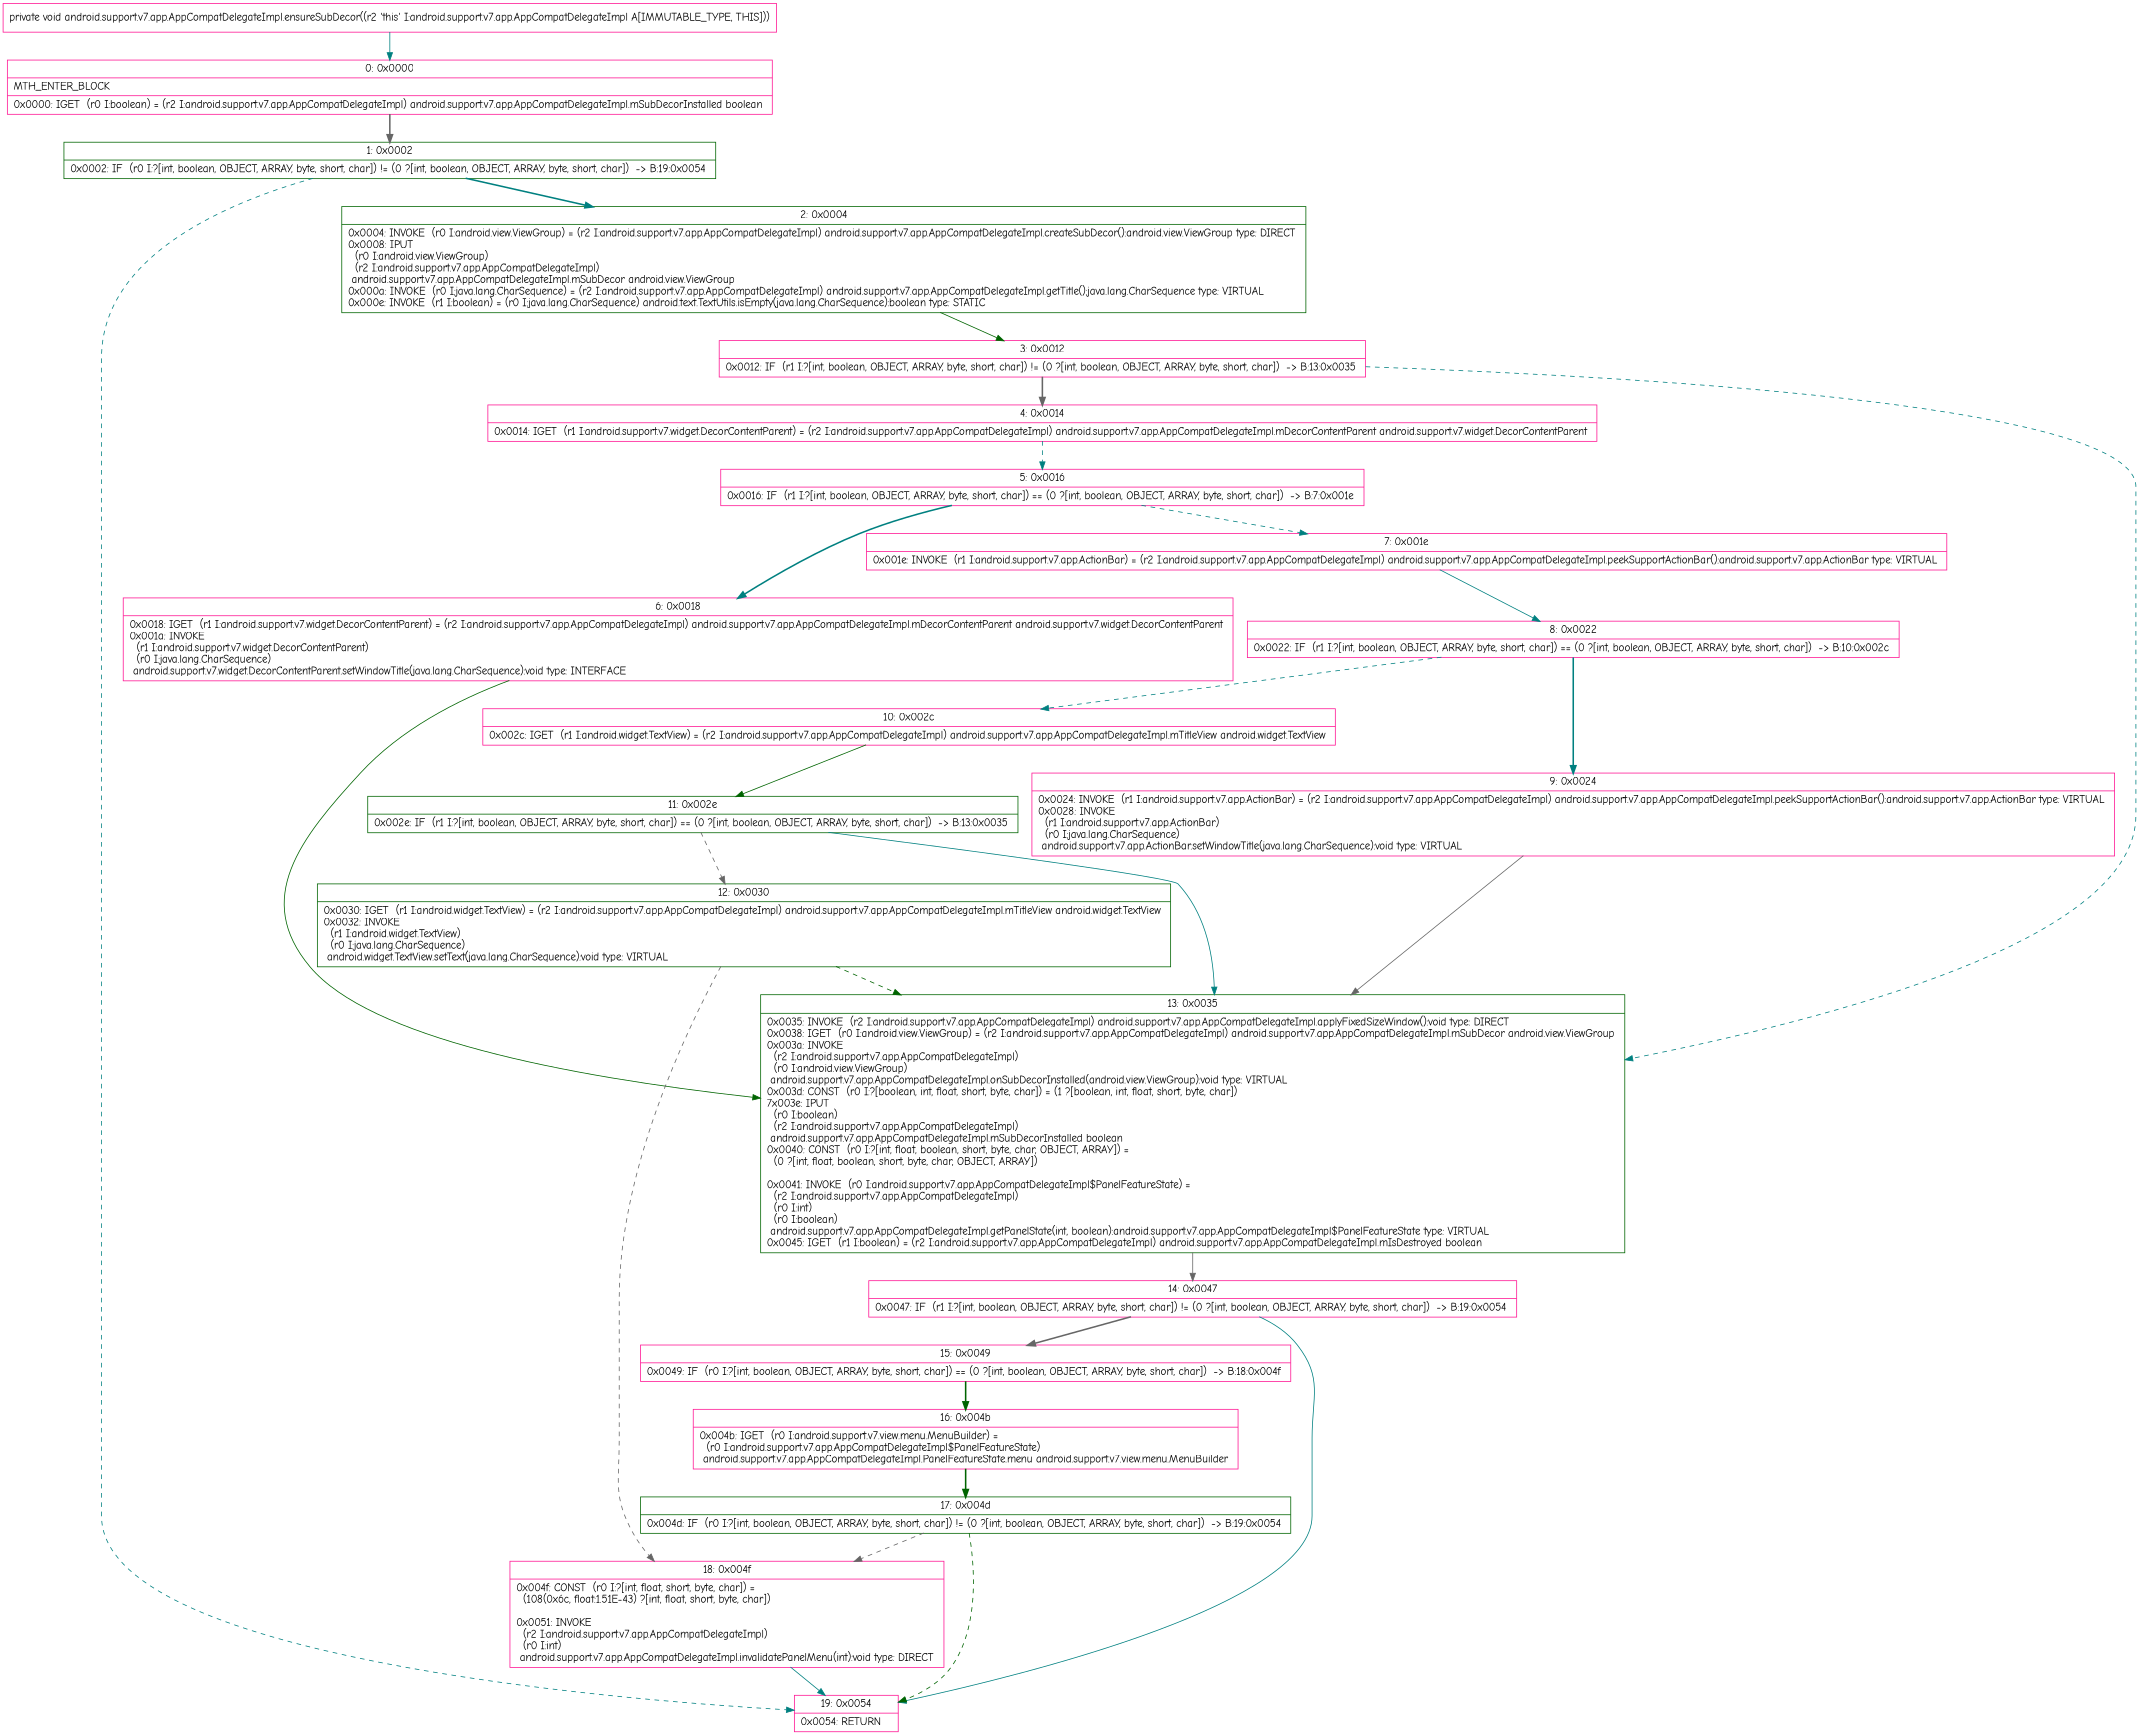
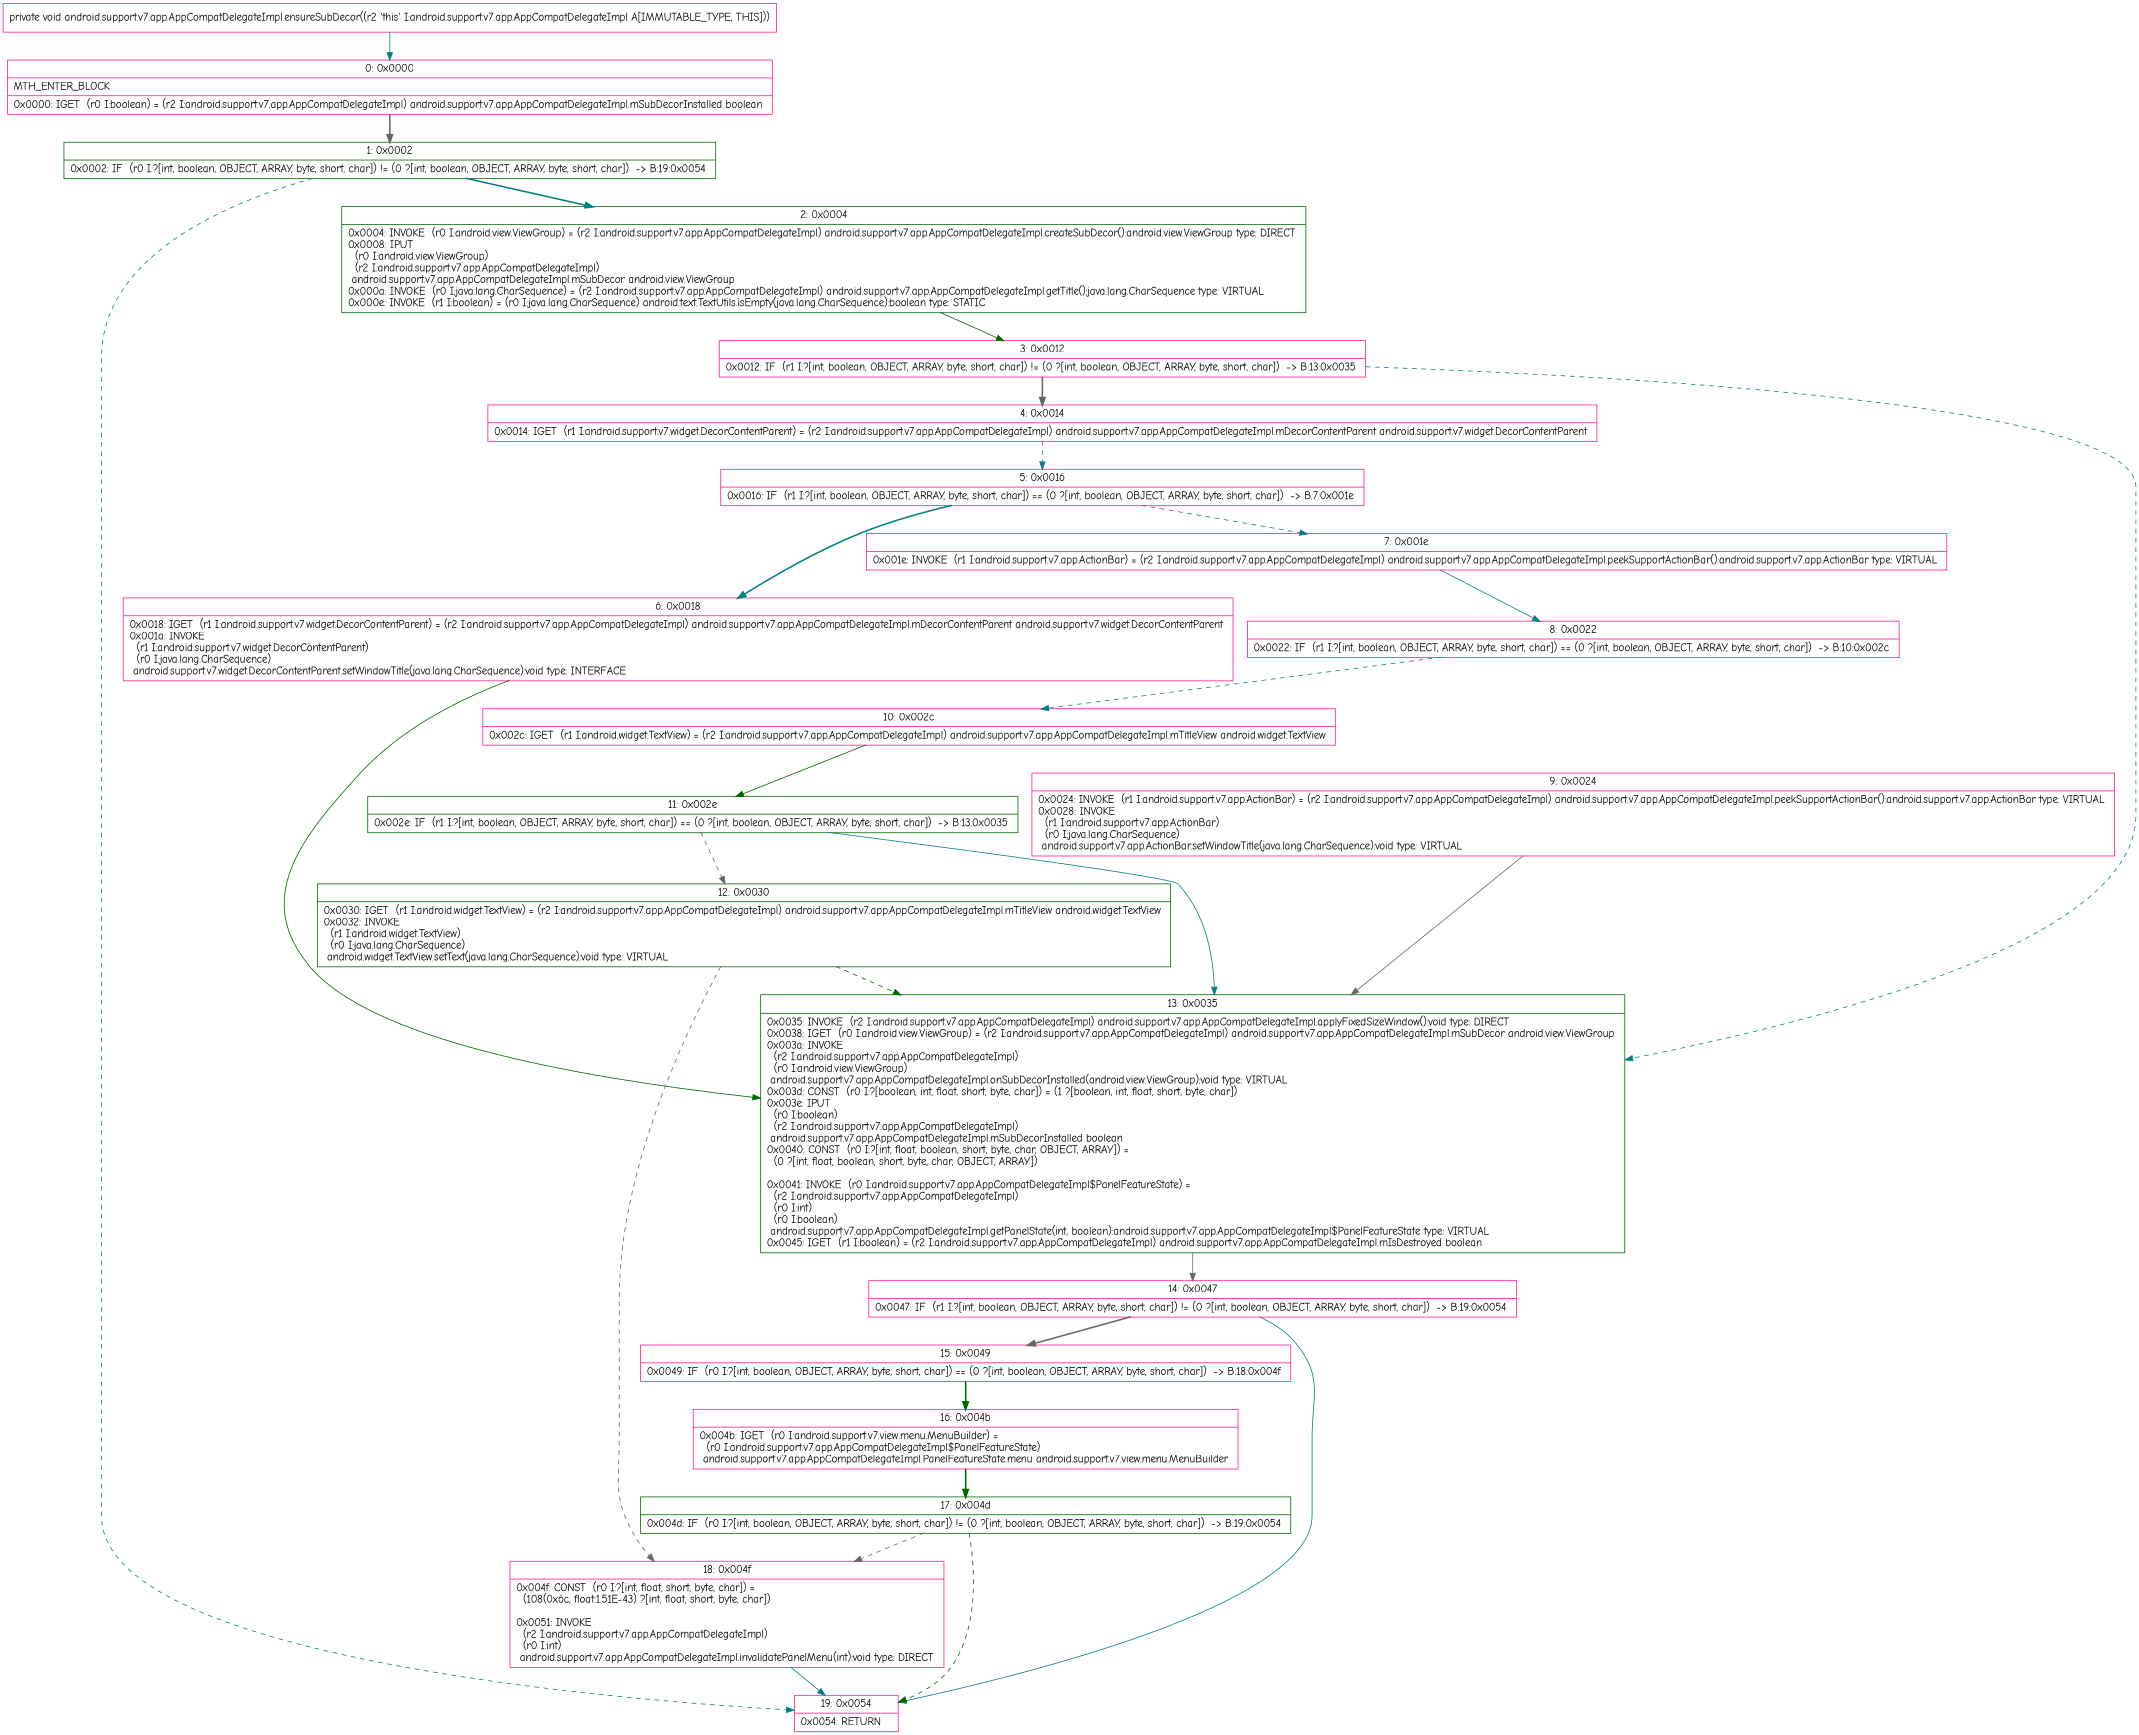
edge "8: 0x0022" -> "9: 0x0024": removed
node "13: 0x0035": text "7x003e: IPUT" -> "0x003e: IPUT"
